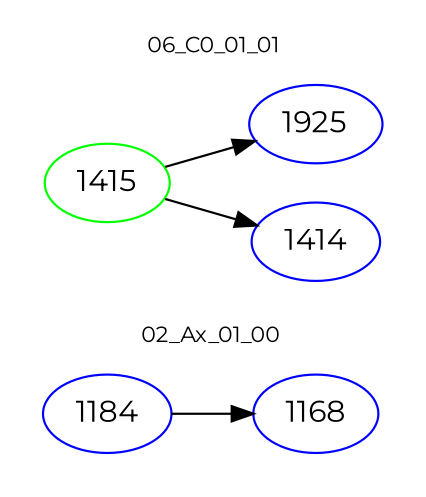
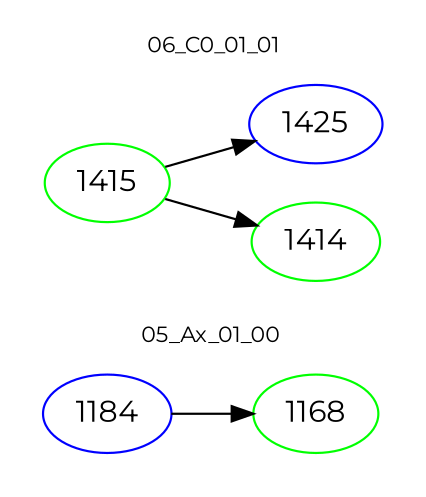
node "1925": label "1925" -> "1425"
node "1414": color blue -> green
cluster "02_Ax_01_00": label "02_Ax_01_00" -> "05_Ax_01_00"
node "1168": color blue -> green
